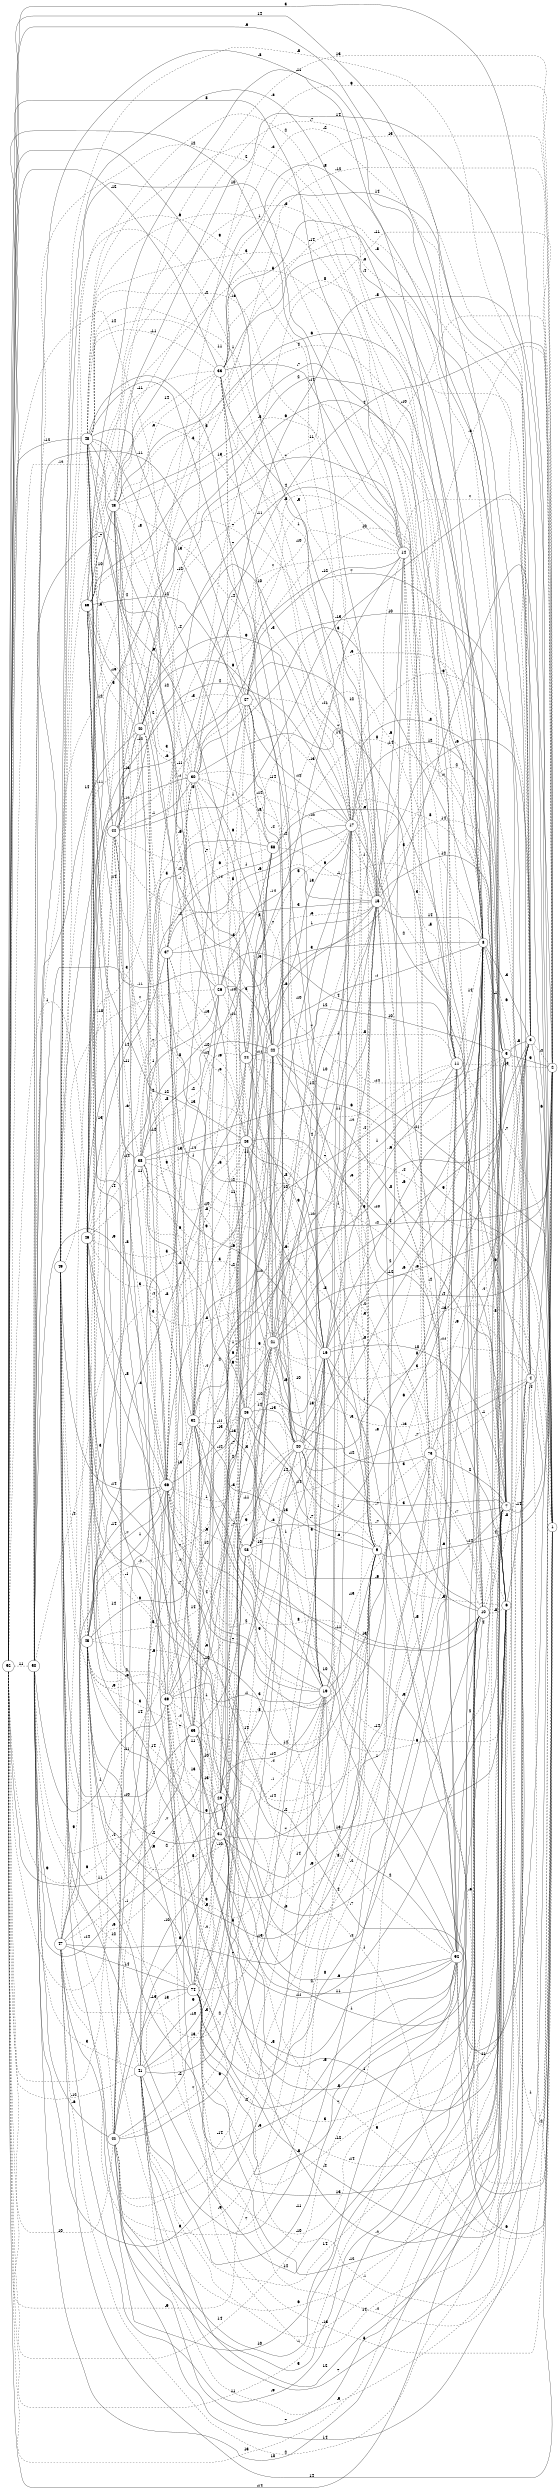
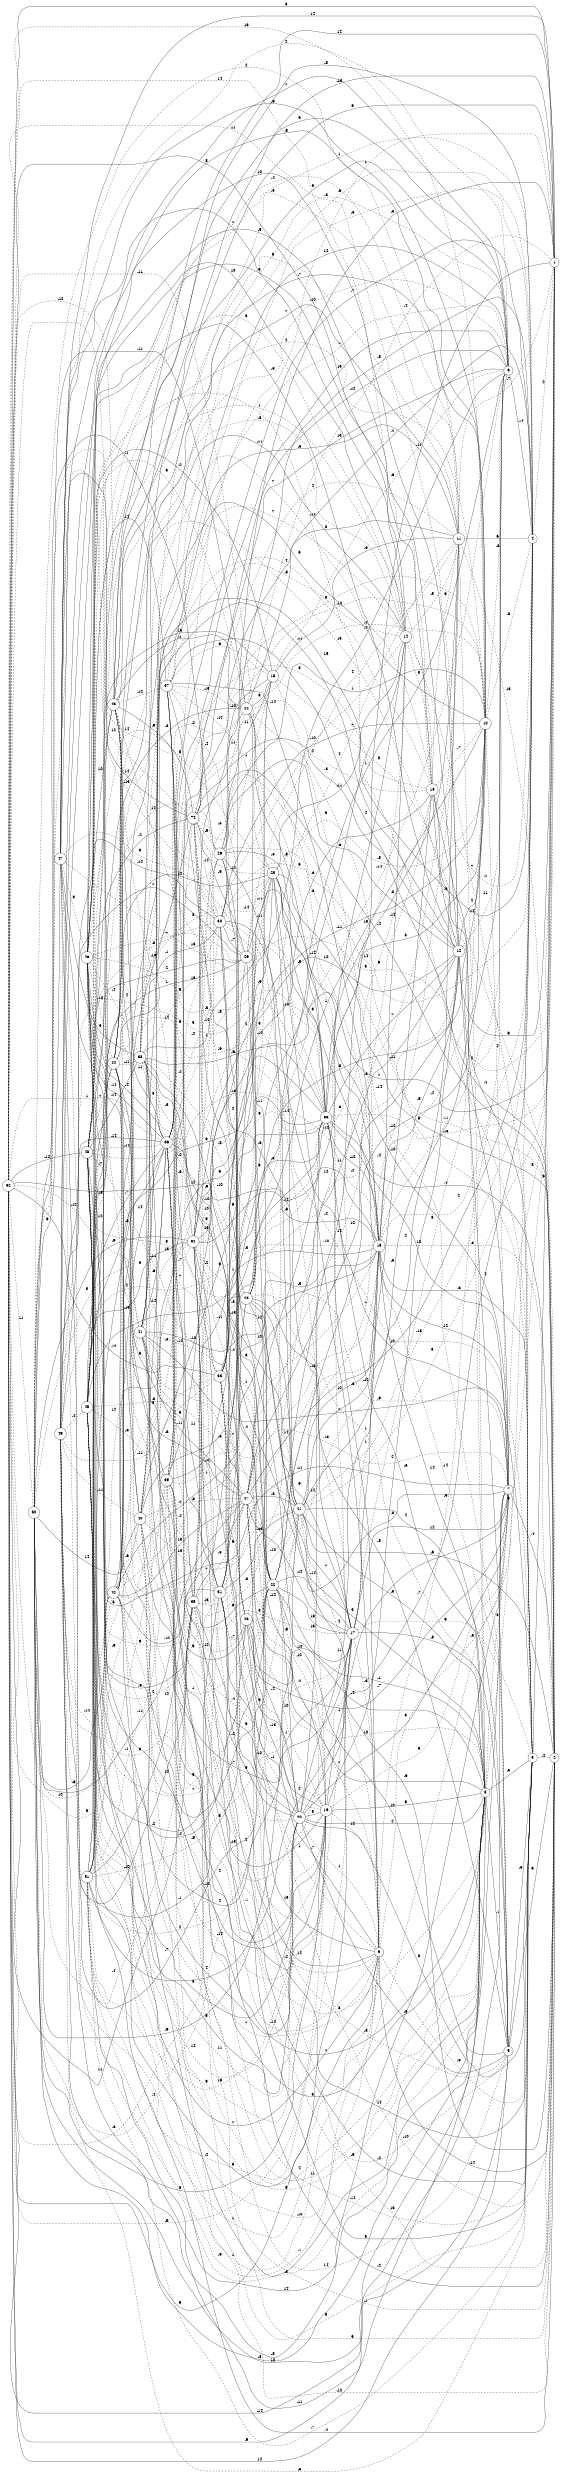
edge "4" -- "24": added, label "-2"
edge "8" -- "46": style solid -> dashed
edge "48" -- "44": label "-5" -> "7"
node "59": label "59" -> "51"
edge "14" -- "8": removed, label "-1"
edge "27" -- "44": style dashed -> solid
node "58": label "58" -> "18"
edge "26" -- "11": style solid -> dashed
edge "27" -- "21": style dashed -> solid
edge "26" -- "49": style dashed -> solid
edge "38" -- "32": added, label "-3"
edge "8" -- "21": label "1" -> "-3"
edge "44" -- "20": style dashed -> solid
edge "46" -- "52": now "36" -- "52"
edge "38" -- "21": added, label "-5"
node "16": label "16" -> "66"
edge "17" -- "31": now "21" -- "31"
edge "46" -- "36": label "-8" -> "-4"
node "73": label "73" -> "13"
edge "21" -- "10": label "-7" -> "-5"
edge "32" -- "45": label "1" -> "3"
edge "25" -- "39": style solid -> dashed
edge "7" -- "28": style solid -> dashed
edge "9" -- "19": label "-13" -> "12"
edge "20" -- "74": now "30" -- "74"
edge "21" -- "9": added, label "2"
edge "50" -- "39": removed, label "1"
node "92": label "92" -> "12"
edge "7" -- "1": label "1" -> "8"
edge "2" -- "74": style dashed -> solid
edge "6" -- "45": style dashed -> solid
edge "4" -- "42": label "14" -> "15"
